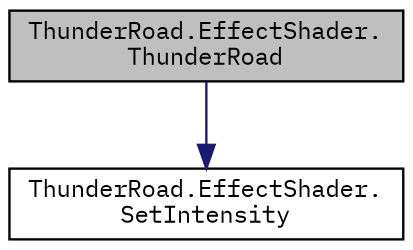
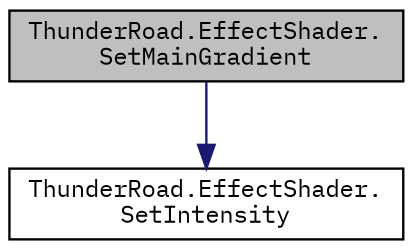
node "ThunderRoad.EffectShader. ThunderRoad": label "ThunderRoad.EffectShader. ThunderRoad" -> "ThunderRoad.EffectShader. SetMainGradient"
